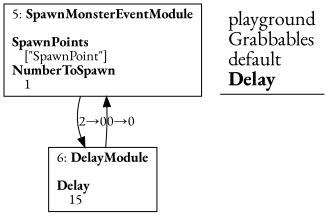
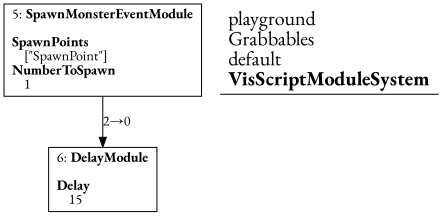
node "playground": text "Delay" -> "VisScriptModuleSystem"
edge "6:" -> "5:": removed, label "0→0"
